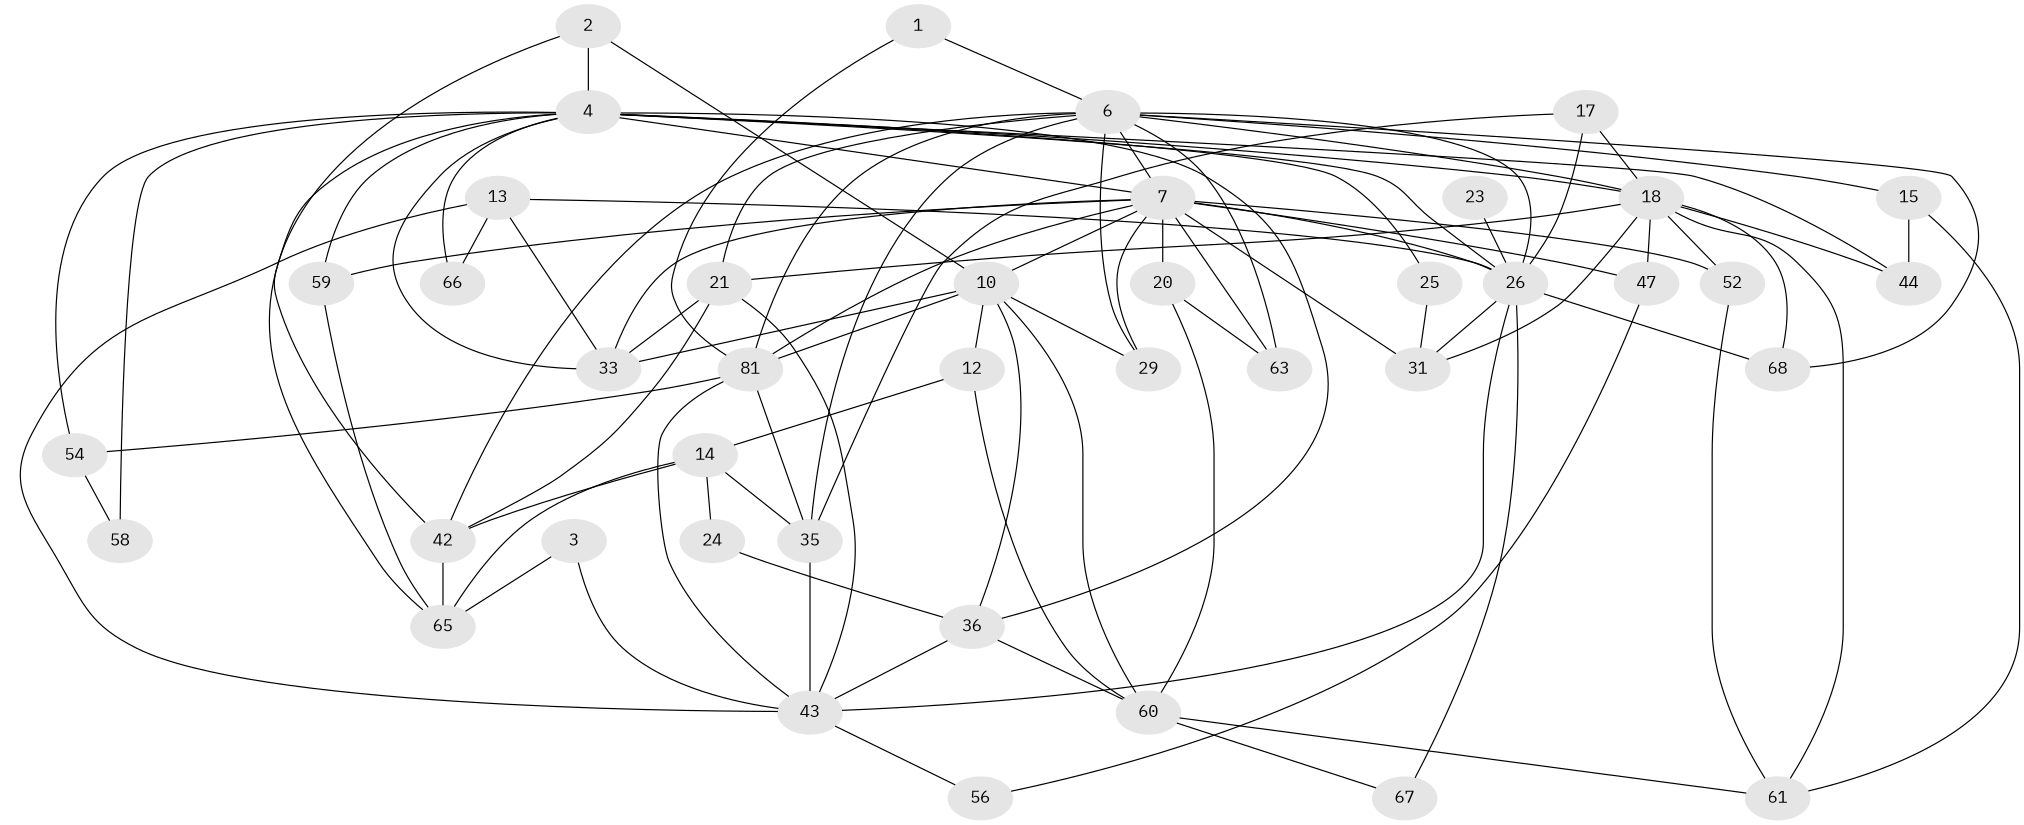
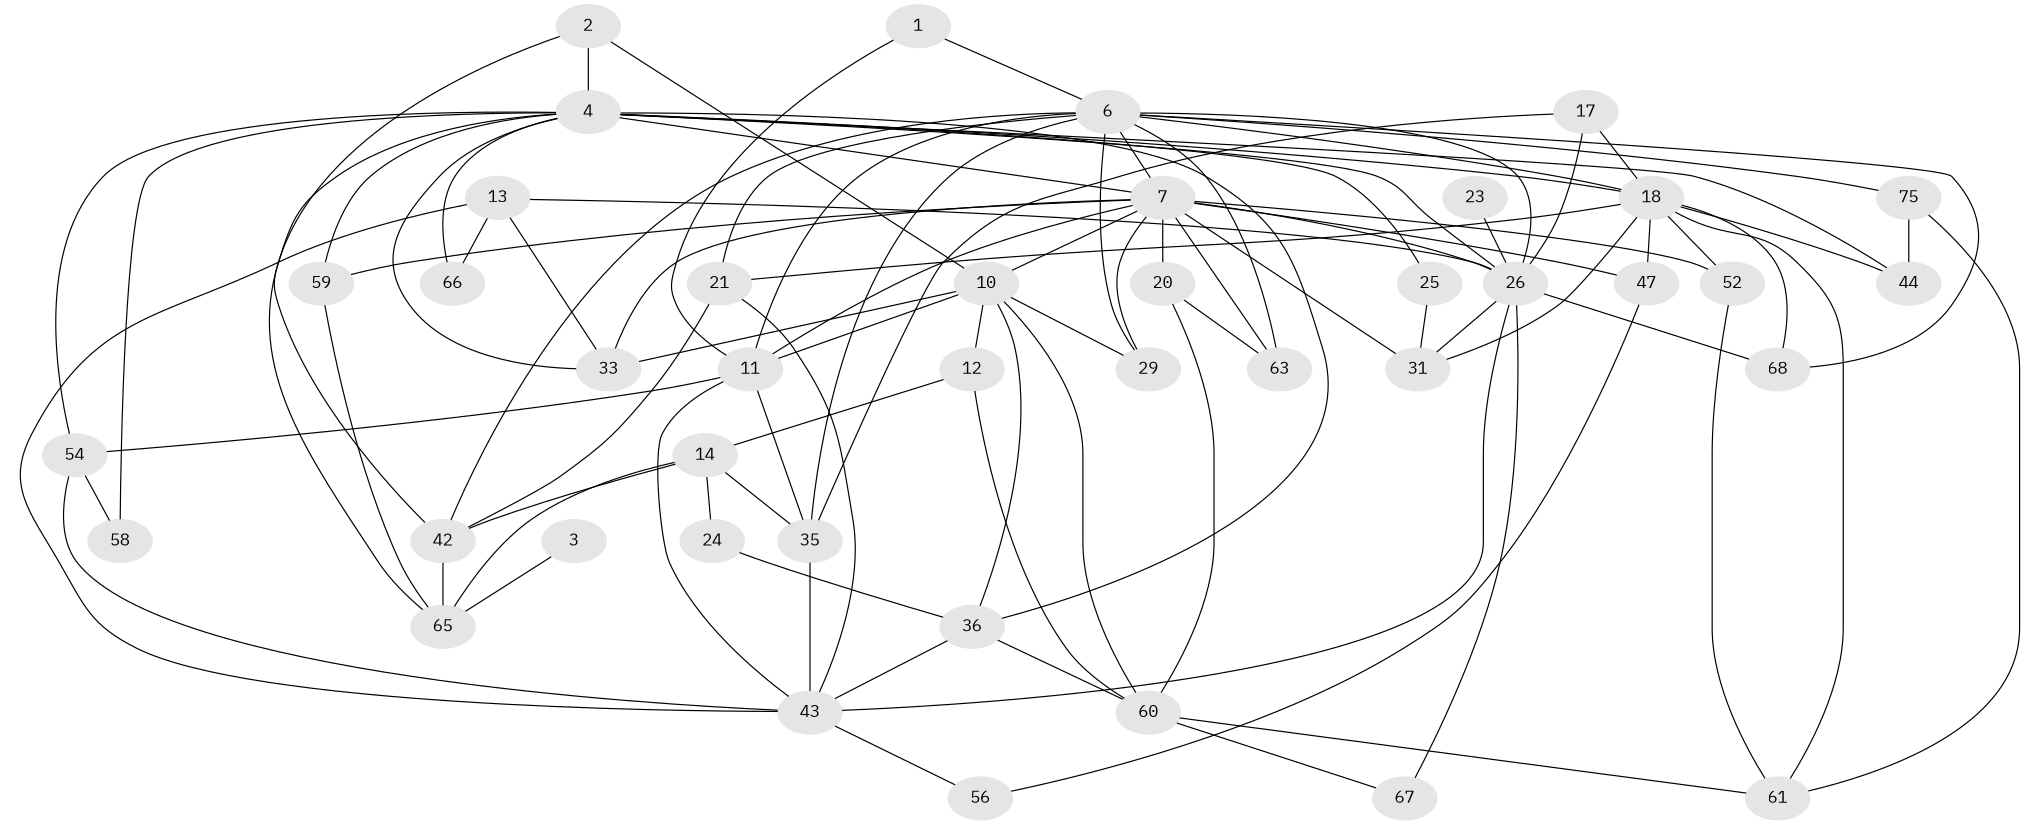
node "15": label "15" -> "75"
edge "21" -- "33": removed
node "81": label "81" -> "11"
edge "3" -- "43": now "54" -- "43"
